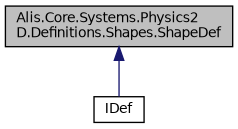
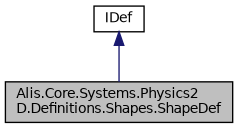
edge "IDef" -> "Alis.Core.Systems.Physics2 D.Definitions.Shapes.ShapeDef": reversed
